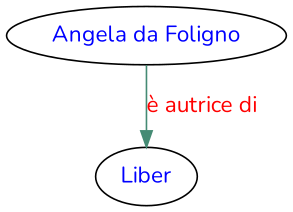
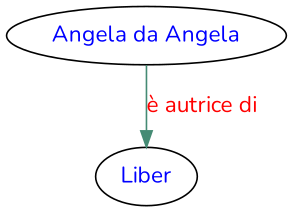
node "Angela da Foligno": label "Angela da Foligno" -> "Angela da Angela"
